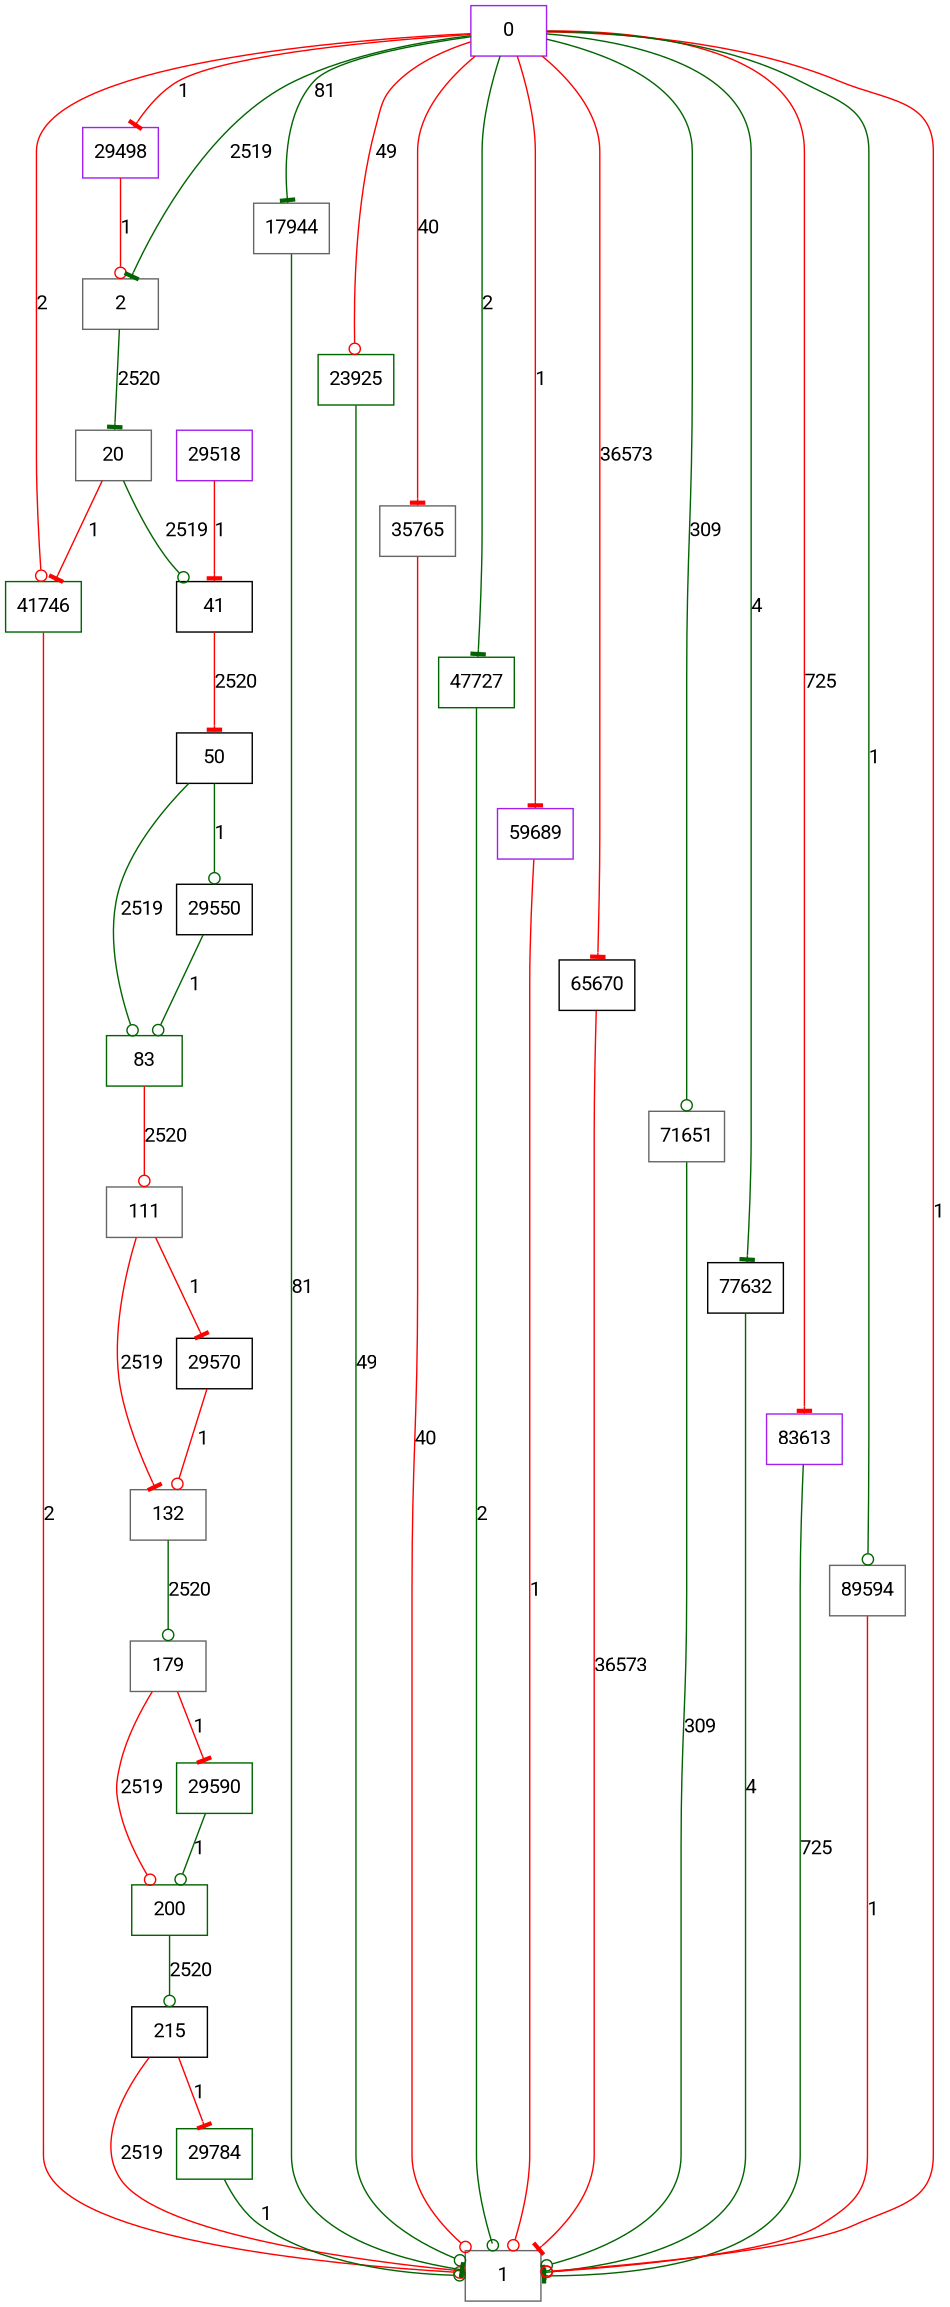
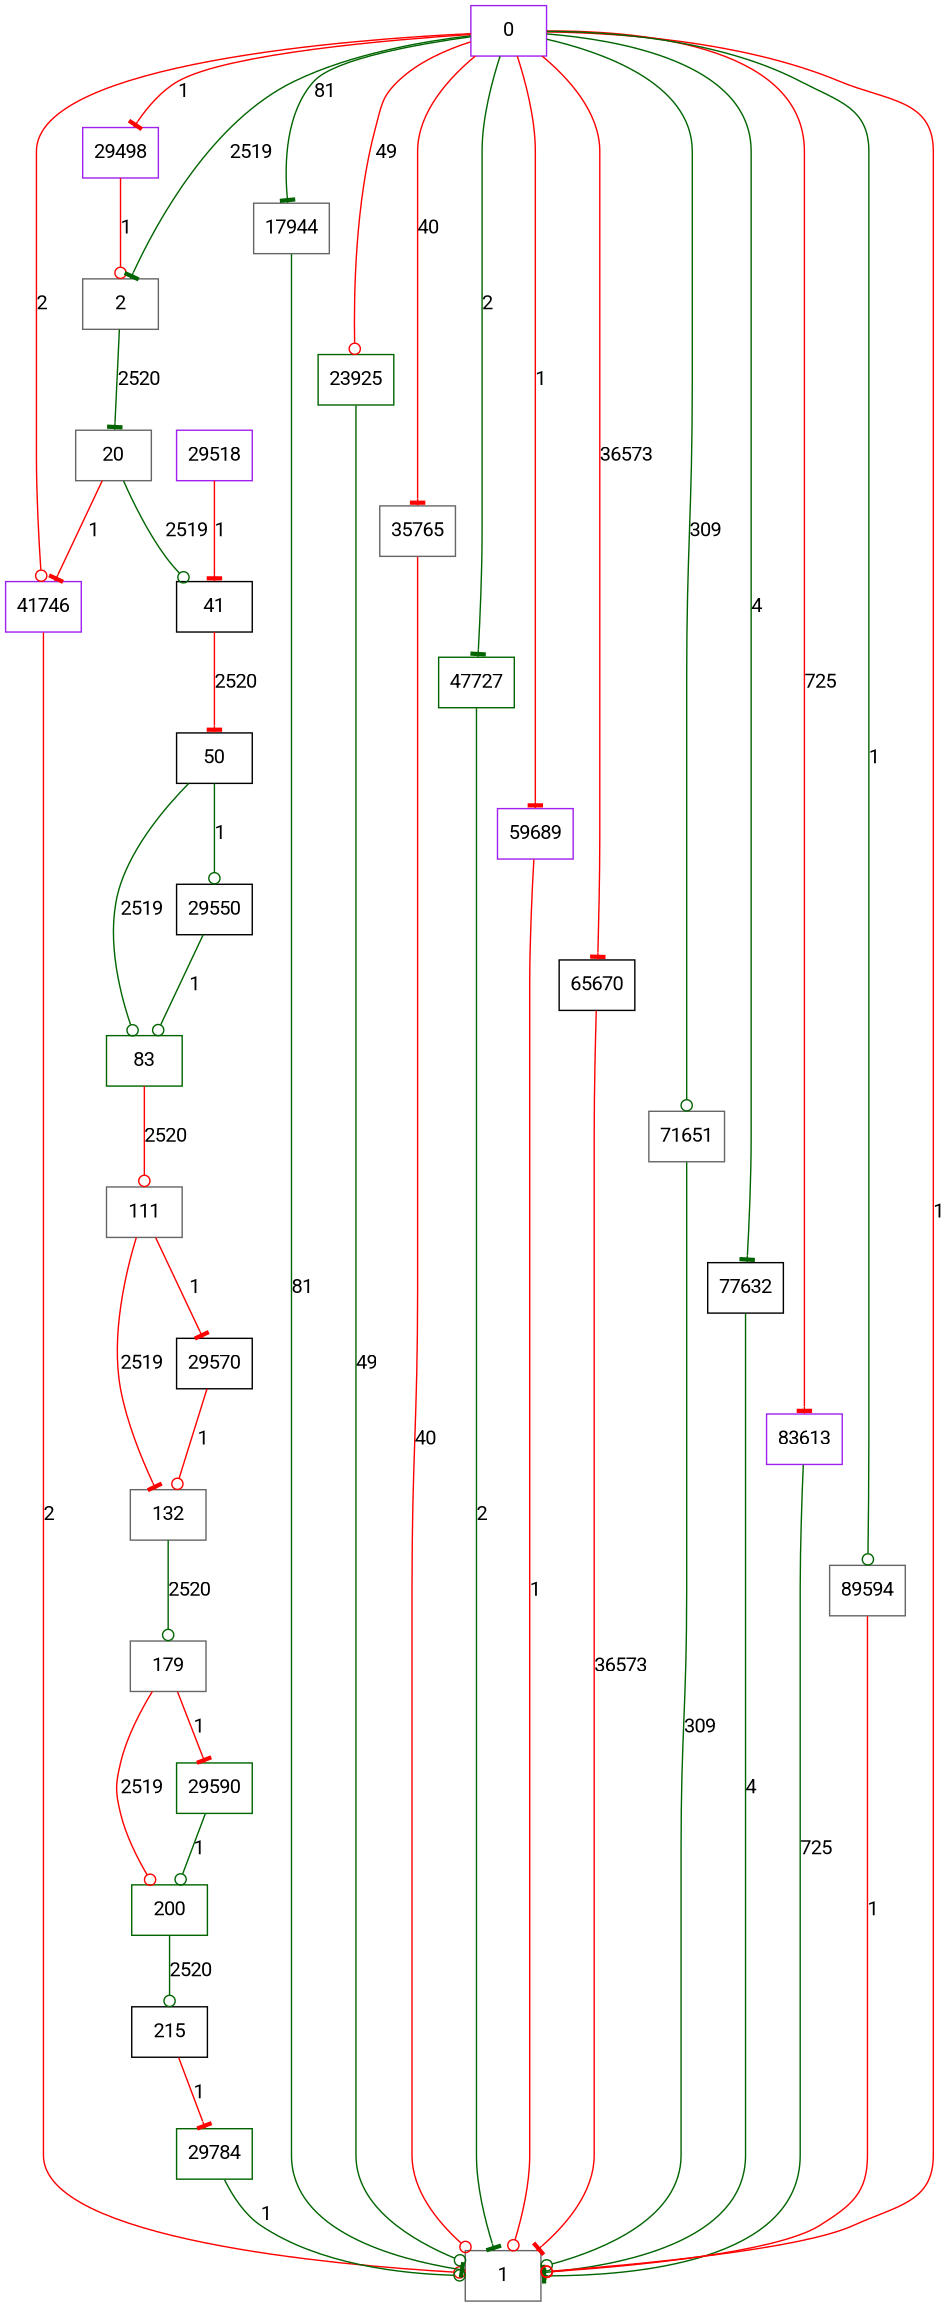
node "41746": color darkgreen -> purple
edge "47727" -> "1": arrowhead odot -> tee
edge "215" -> "1": removed, label "2519"
